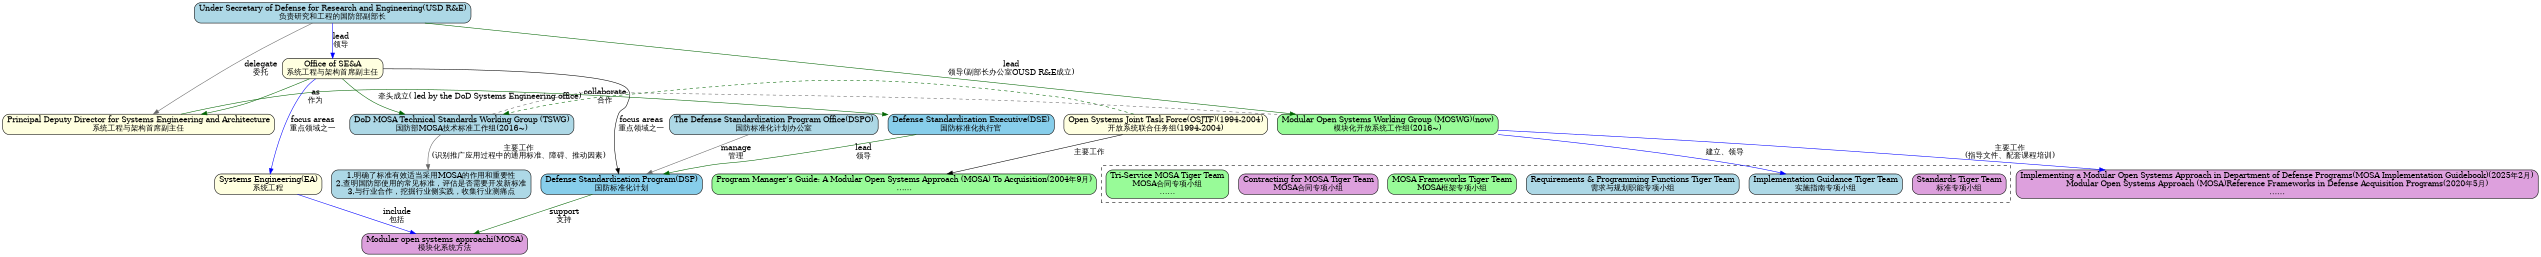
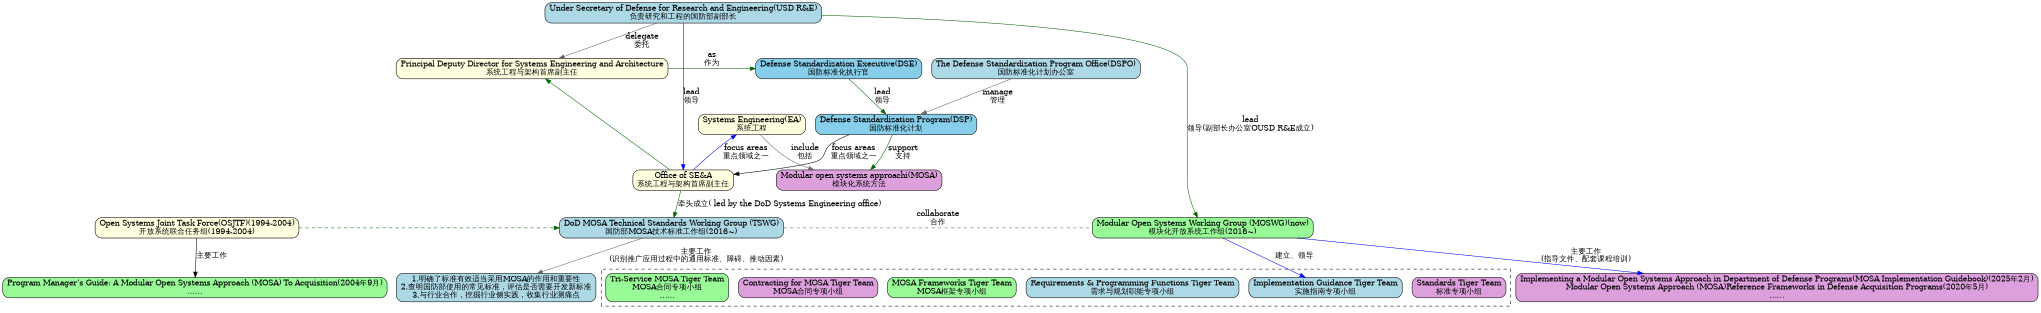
edge "Office of SE&A 系统工程与架构首席副主任" -> "Defense Standardization Program(DSP) 国防标准化计划": reversed
edge "Systems Engineering(EA) 系统工程" -> "Modular open systems approachi(MOSA) 模块化系统方法": color blue -> gray40
